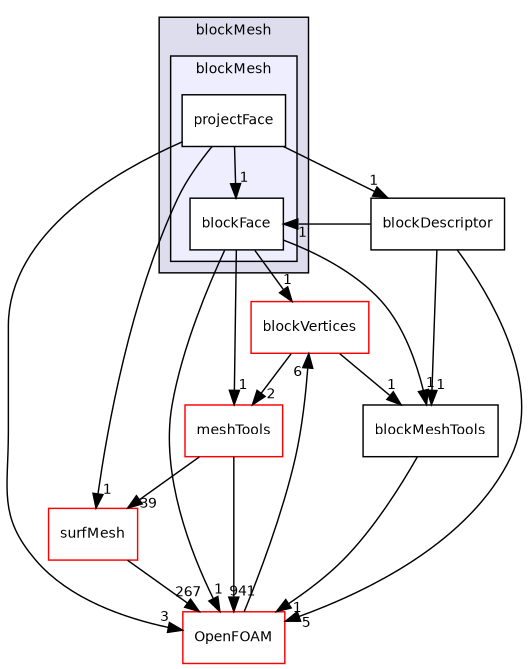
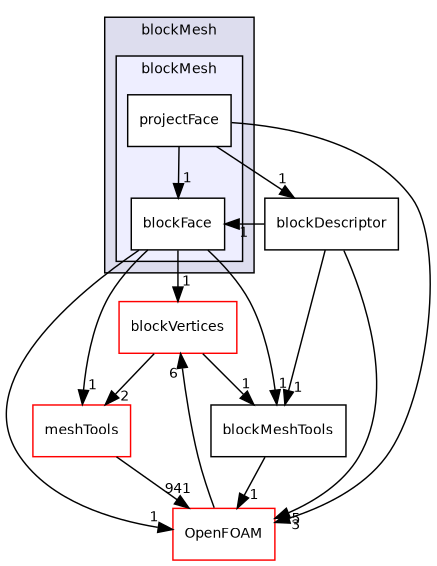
node "surfMesh": removed
